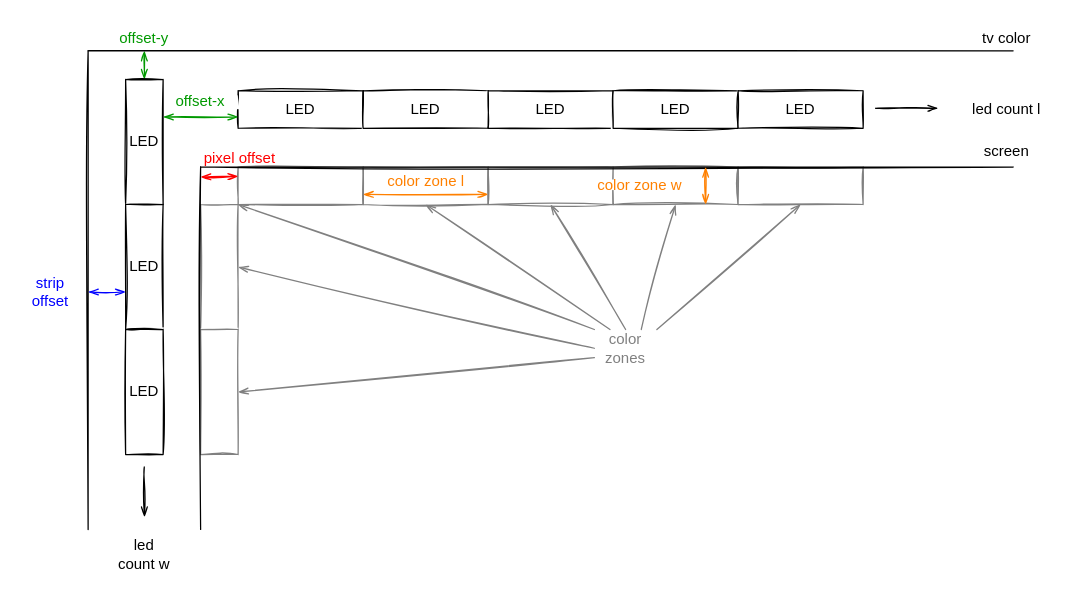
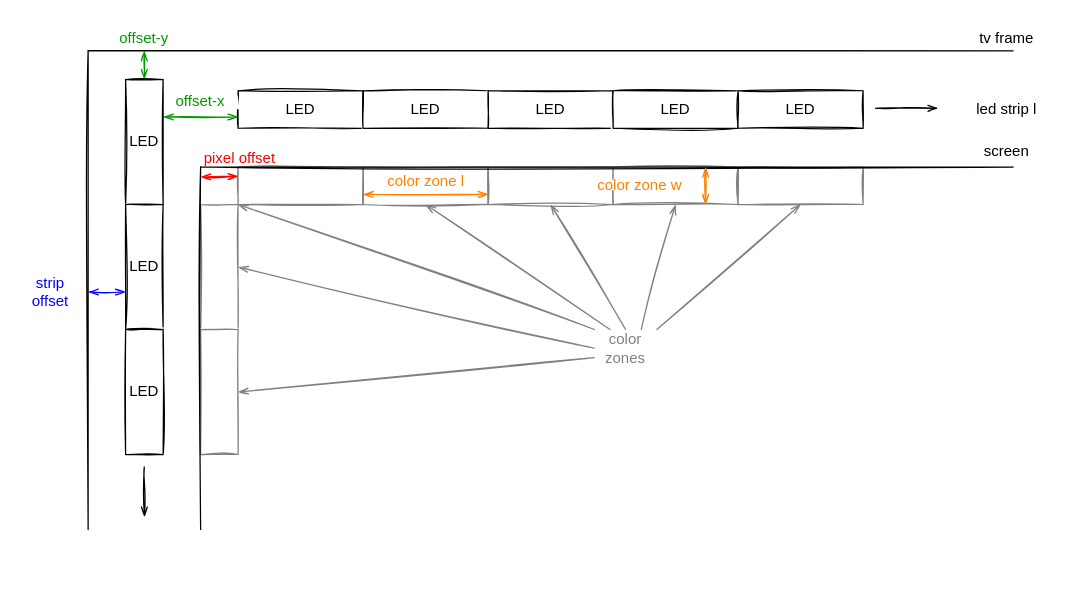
node "tv color": label "tv color" -> "tv frame"
node "led count l": label "led count l" -> "led strip l"
node "led count w": removed
